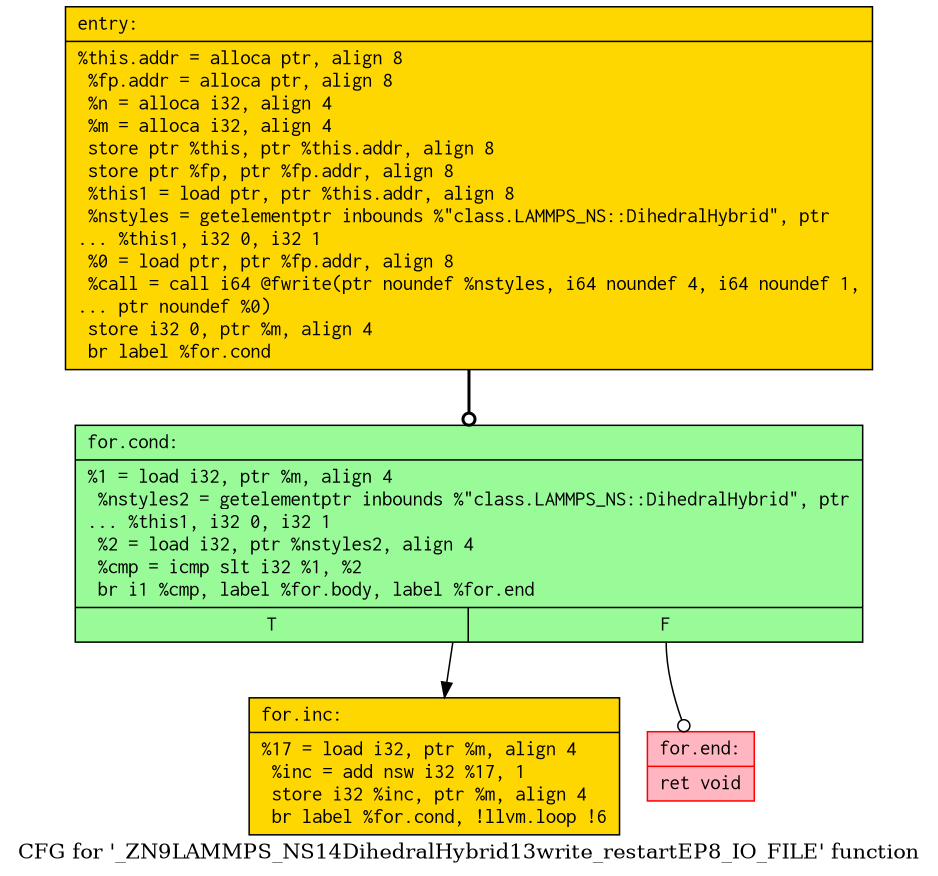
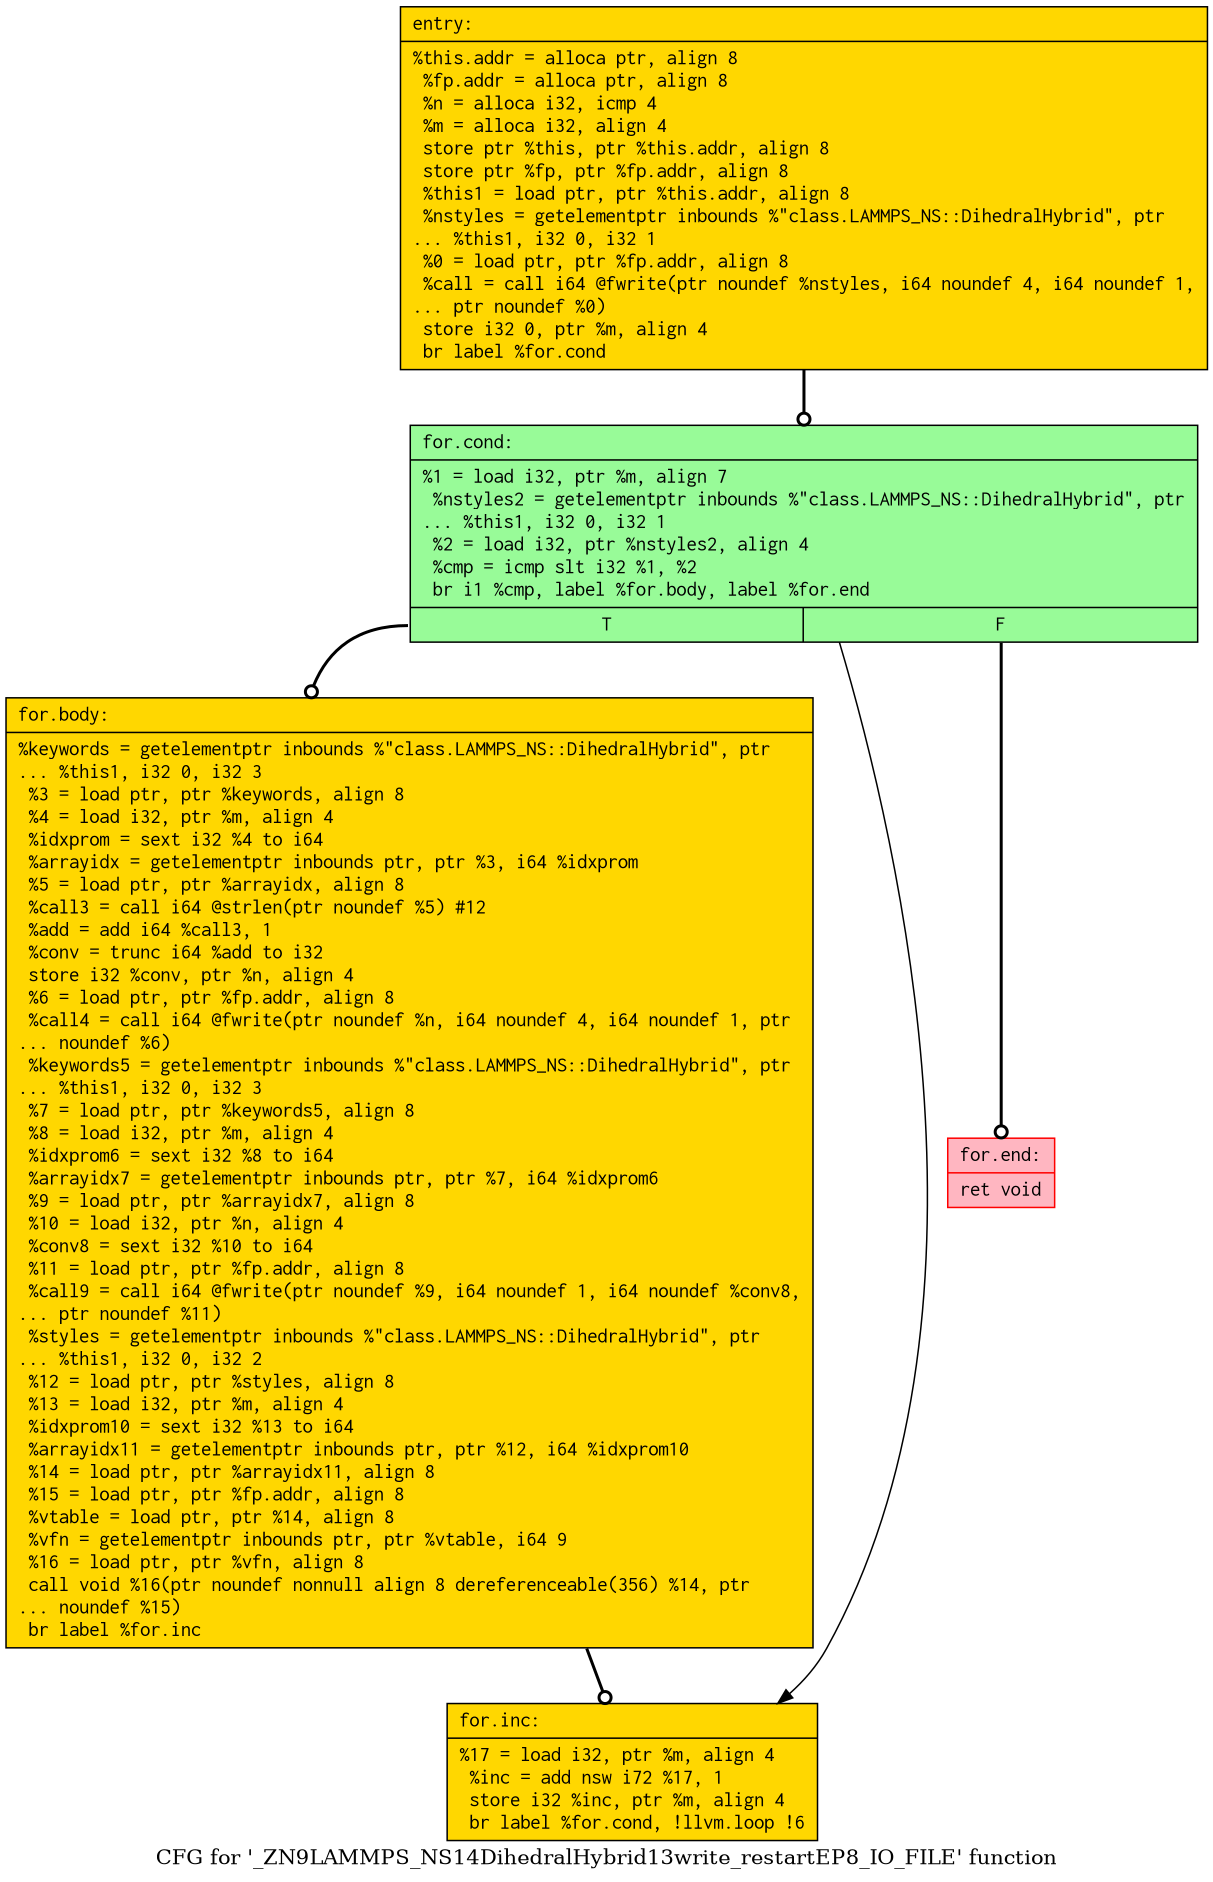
node "entry:": text "%n = alloca i32, align 4" -> "%n = alloca i32, icmp 4"
node "for.cond:": text "%1 = load i32, ptr %m, align 4" -> "%1 = load i32, ptr %m, align 7"
edge "for.cond:" -> "for.end:": style solid -> bold
node "for.inc:": text "%inc = add nsw i32 %17, 1" -> "%inc = add nsw i72 %17, 1"
node "for.body:": added
